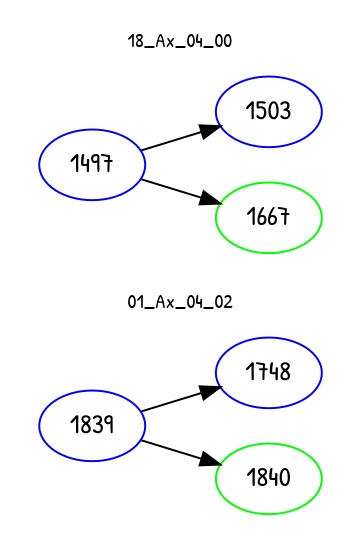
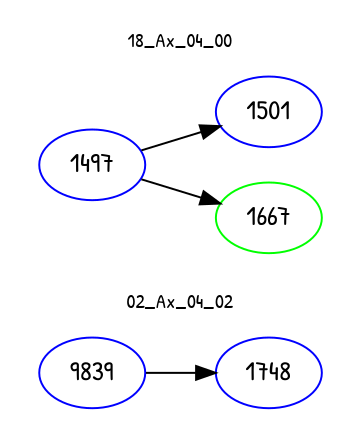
node "1503": label "1503" -> "1501"
cluster "01_Ax_04_02": label "01_Ax_04_02" -> "02_Ax_04_02"
node "1839": label "1839" -> "9839"
node "1840": removed
